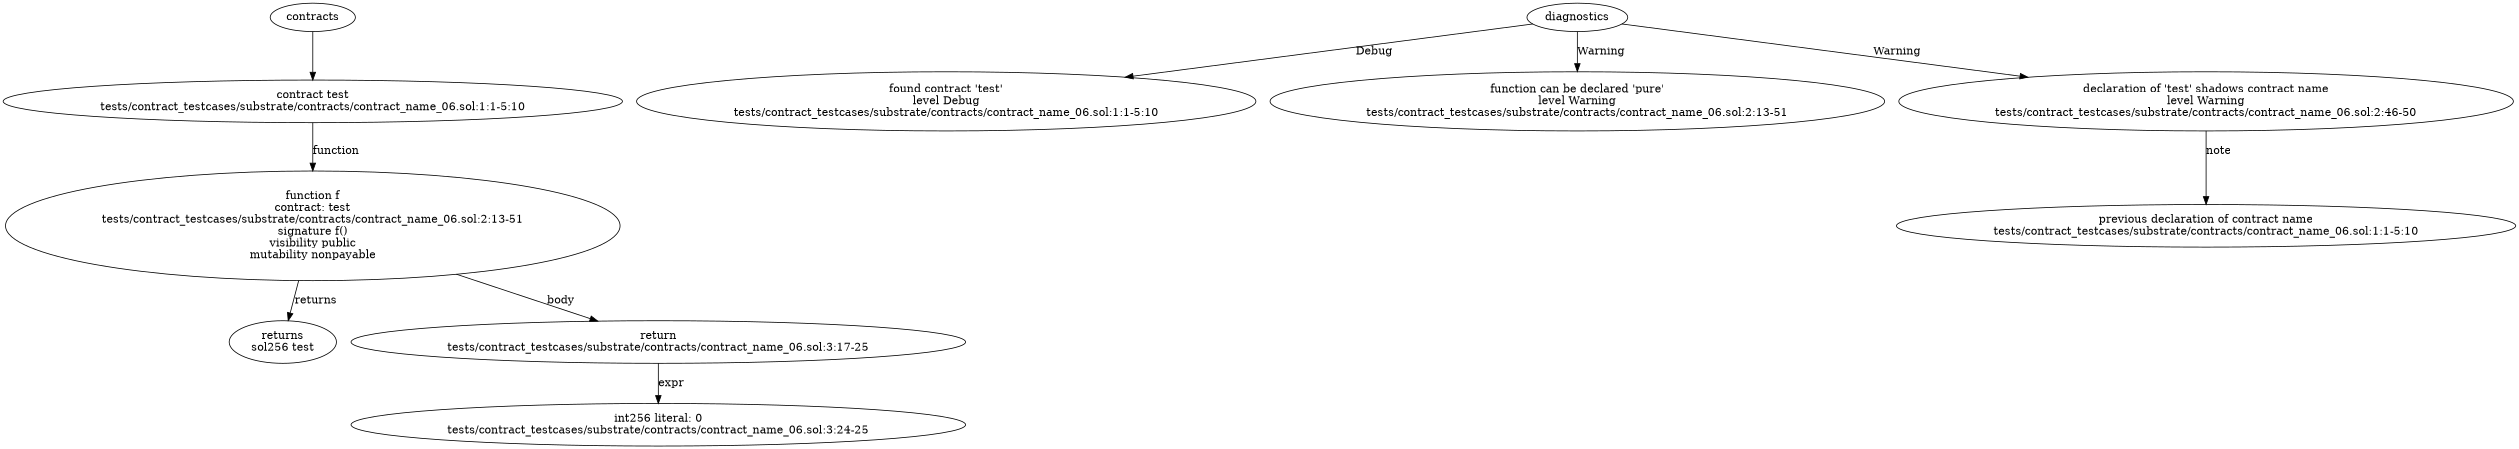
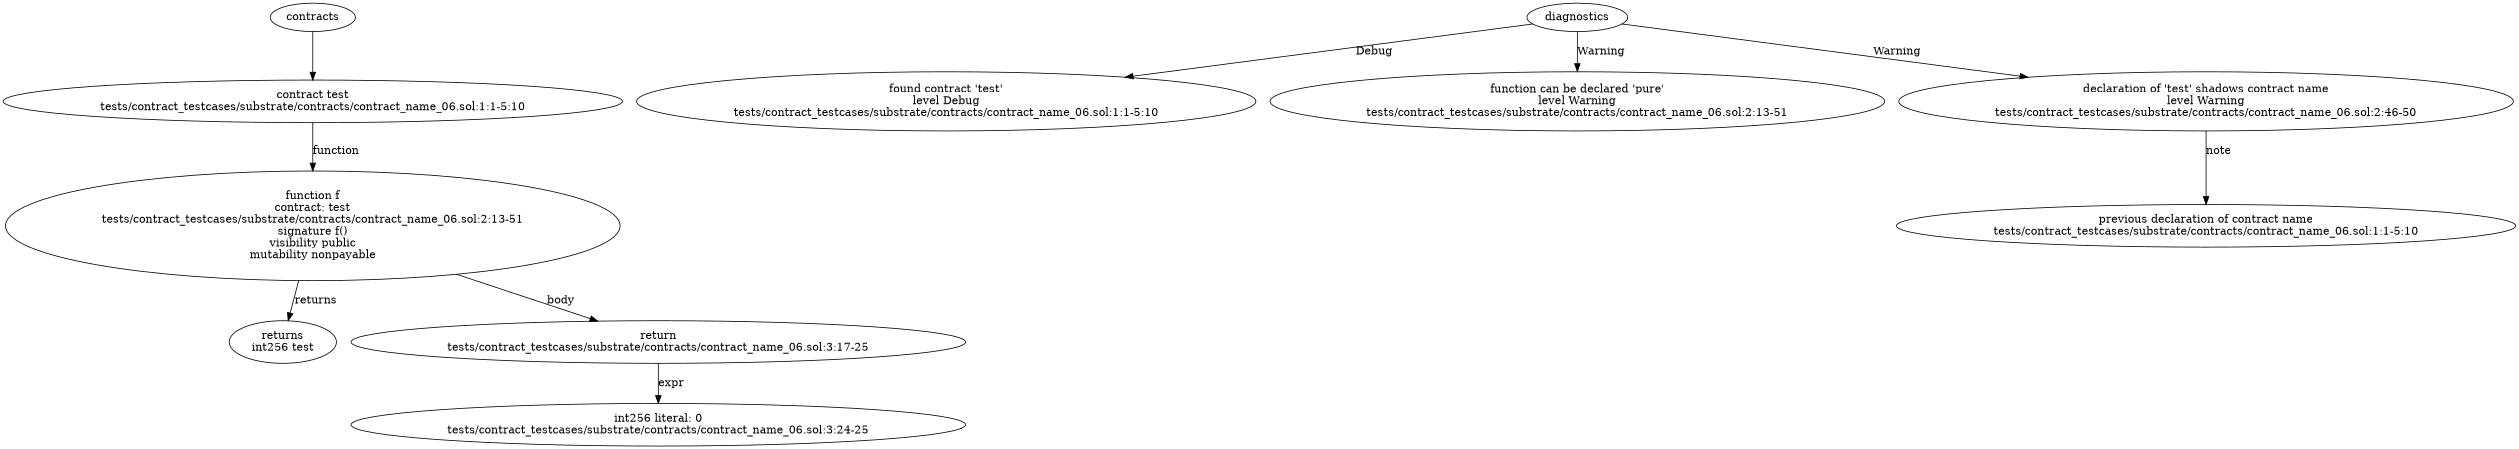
node "returns sol256 test": label "returns sol256 test" -> "returns int256 test"
